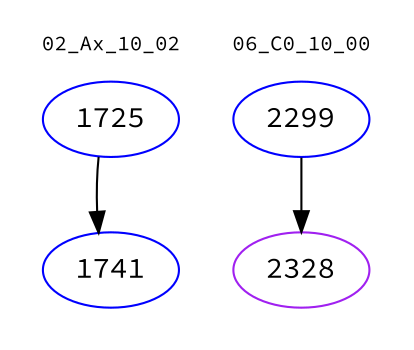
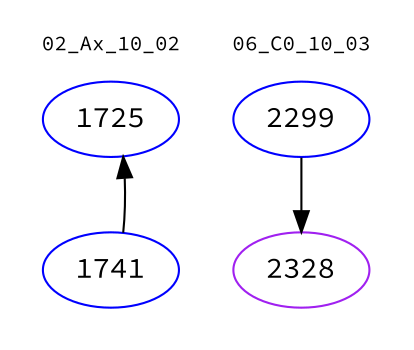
cluster "06_C0_10_00": label "06_C0_10_00" -> "06_C0_10_03"
edge "1725" -> "1741": reversed
